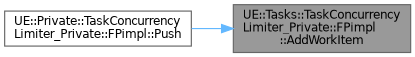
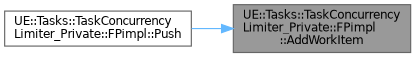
node "UE::Private::TaskConcurrency Limiter_Private::FPimpl::Push": label "UE::Private::TaskConcurrency Limiter_Private::FPimpl::Push" -> "UE::Tasks::TaskConcurrency Limiter_Private::FPimpl::Push"
